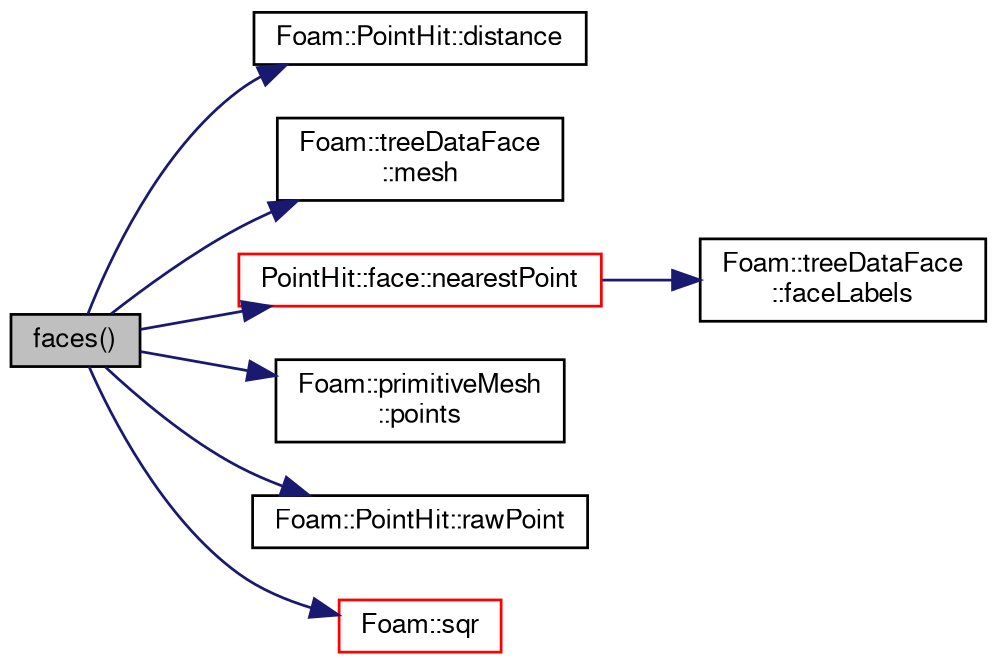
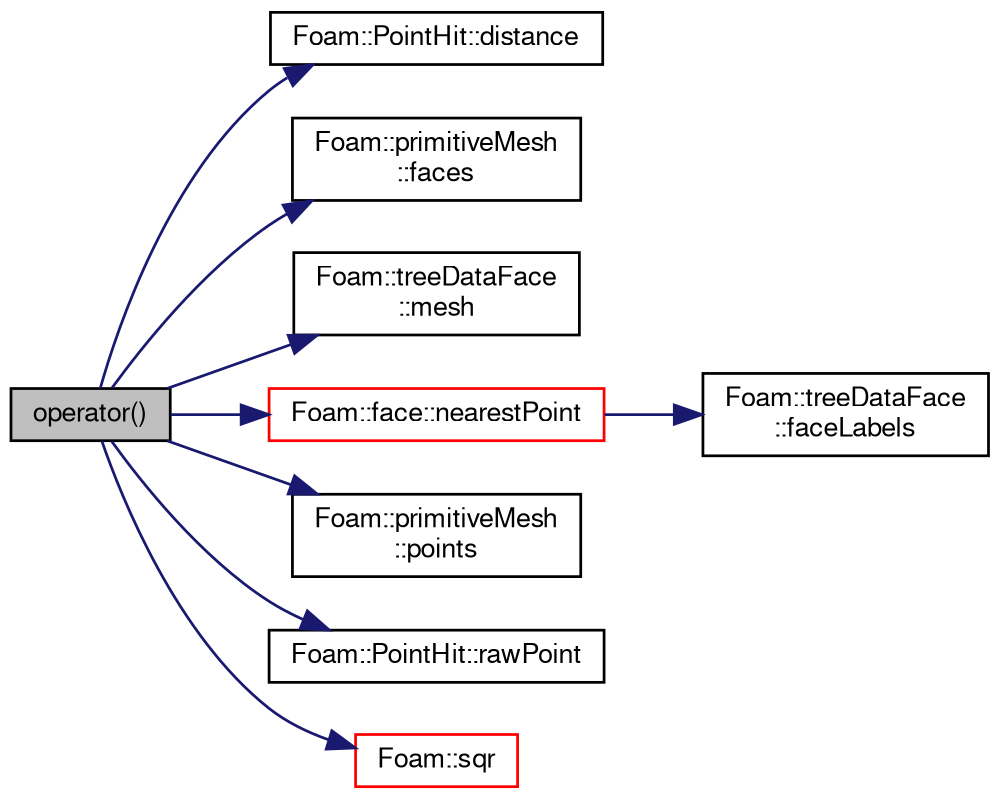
node "Foam::primitiveMesh ::faces": added
node "PointHit::face::nearestPoint": label "PointHit::face::nearestPoint" -> "Foam::face::nearestPoint"
node "faces()": label "faces()" -> "operator()"
